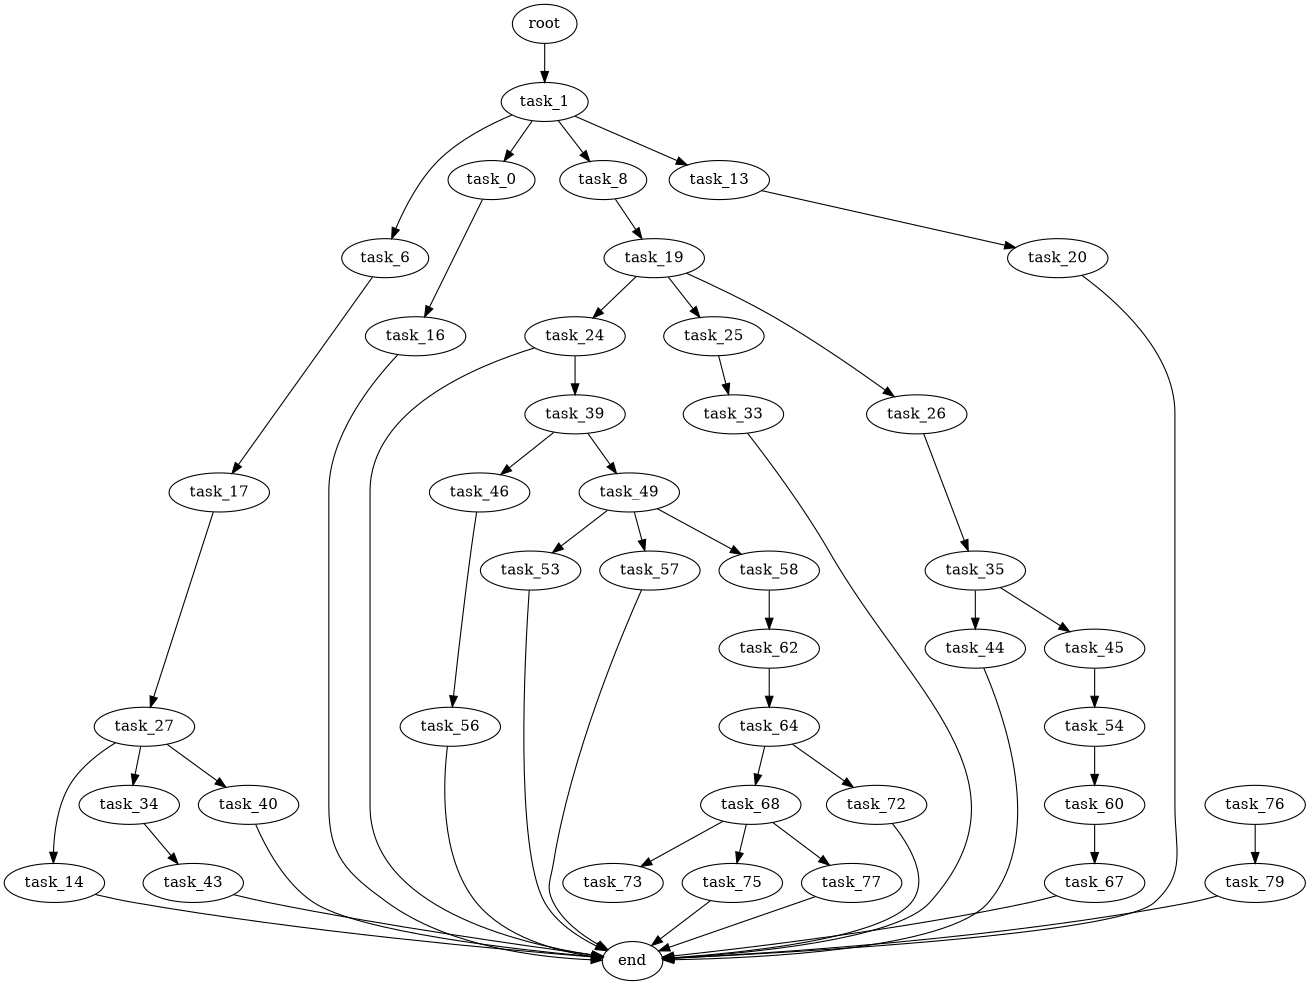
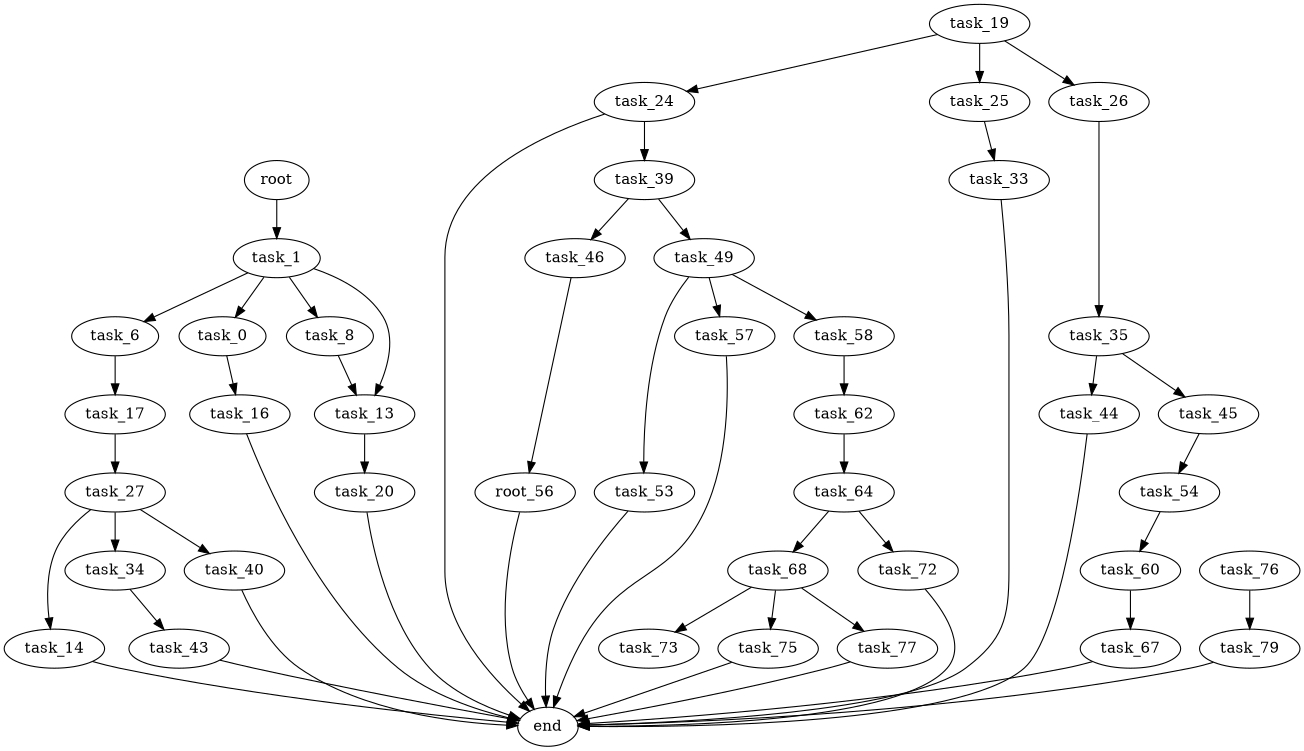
edge "task_8" -> "task_19": now "task_8" -> "task_13"
node "task_56": label "task_56" -> "root_56"
